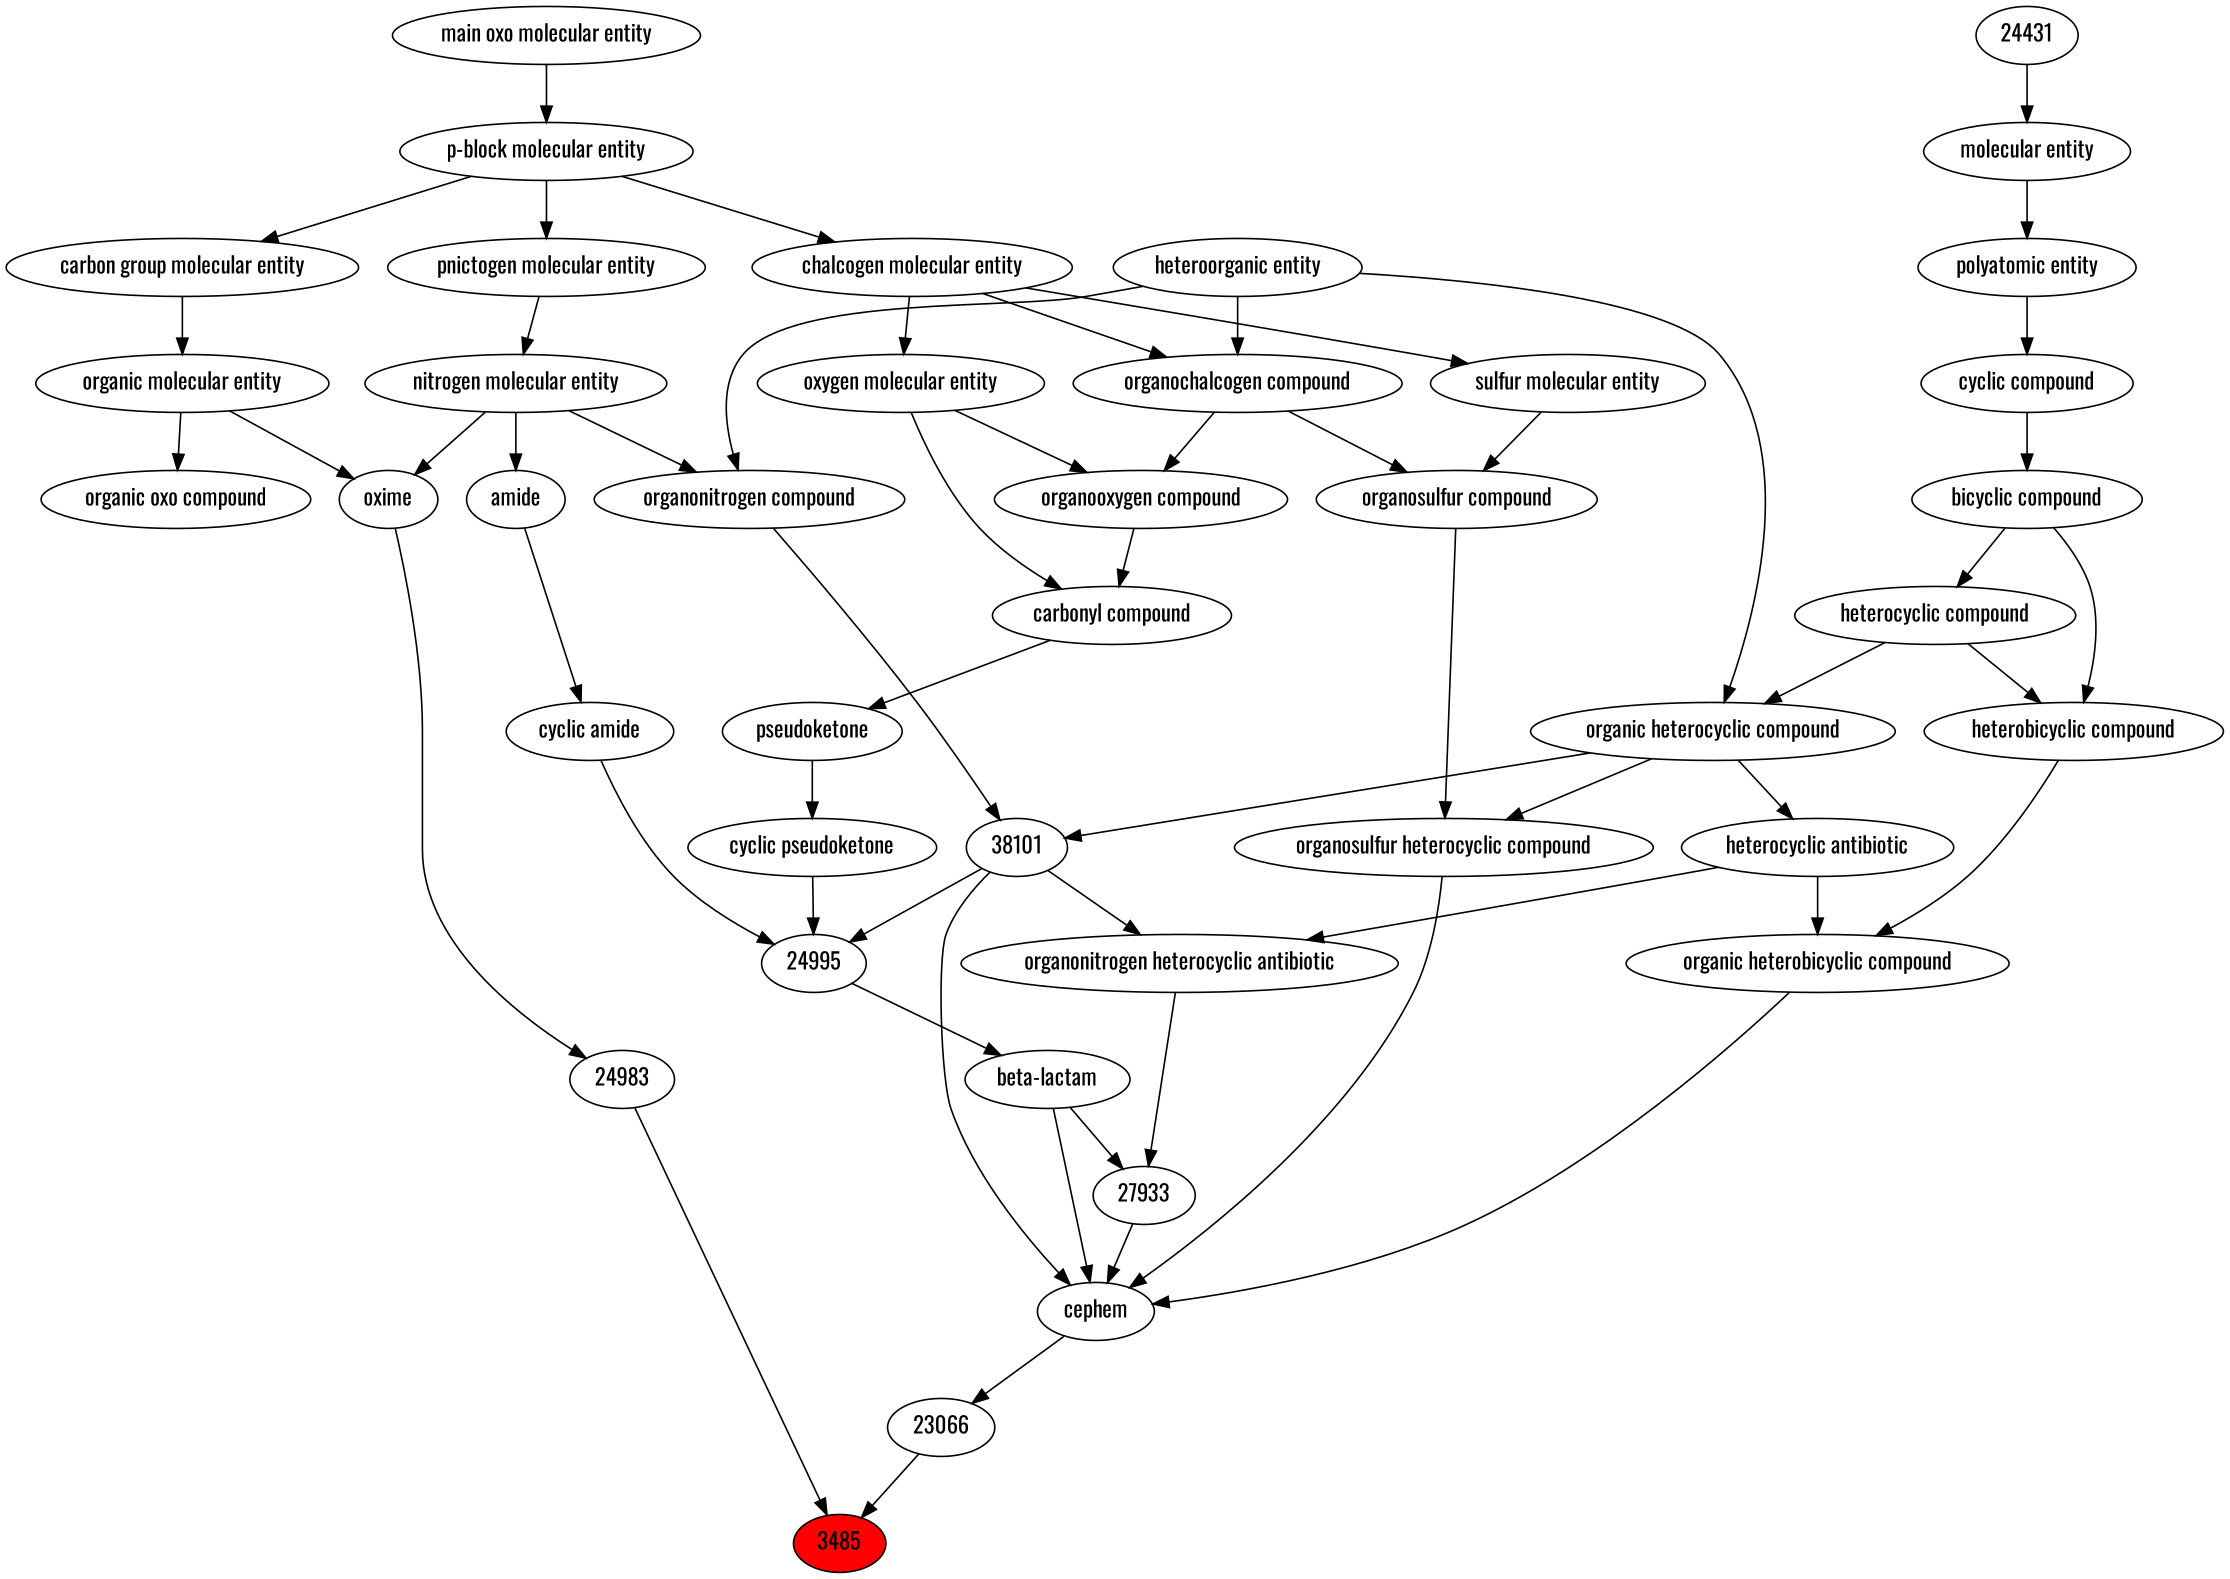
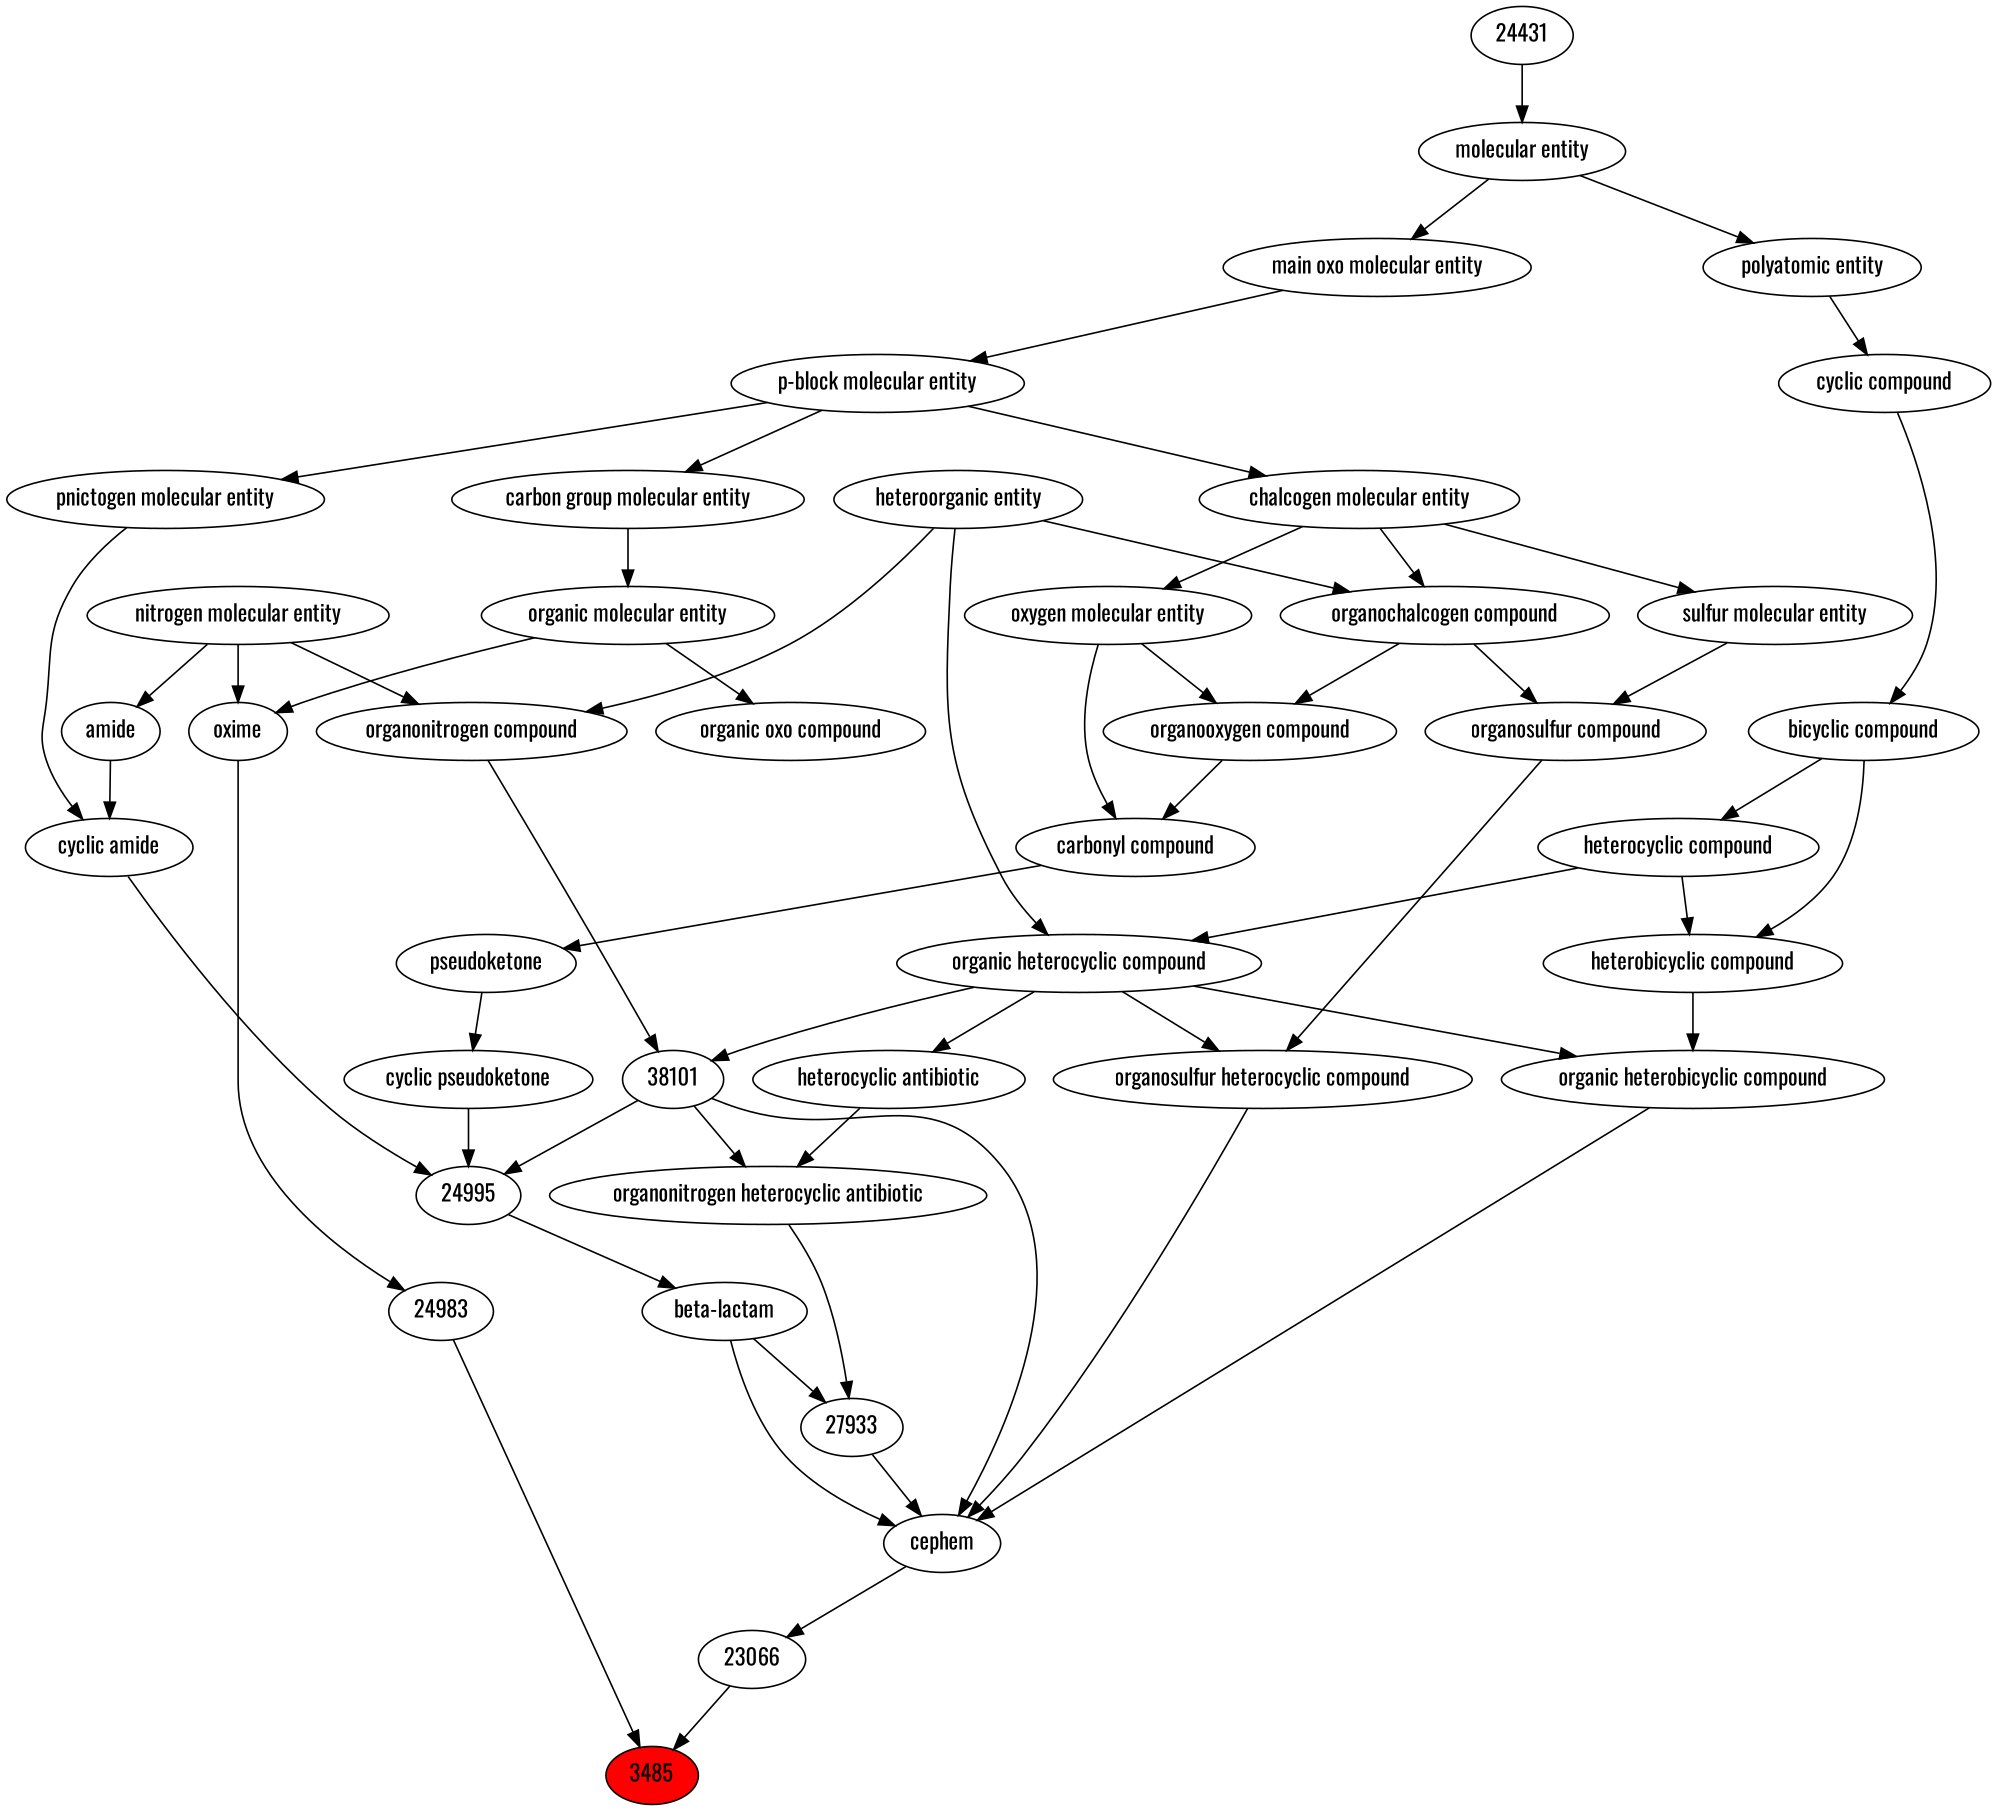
edge "molecular entity" -> "main oxo molecular entity": added
edge "pnictogen molecular entity" -> "nitrogen molecular entity": now "pnictogen molecular entity" -> "cyclic amide"
edge "heterocyclic antibiotic" -> "organic heterobicyclic compound": now "organic heterocyclic compound" -> "organic heterobicyclic compound"
